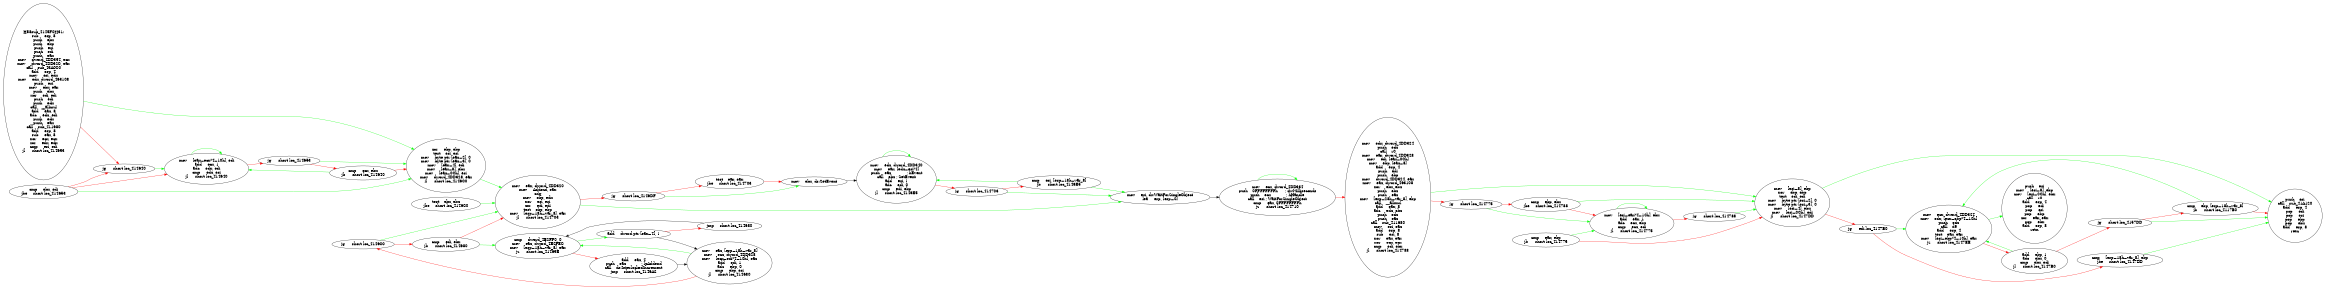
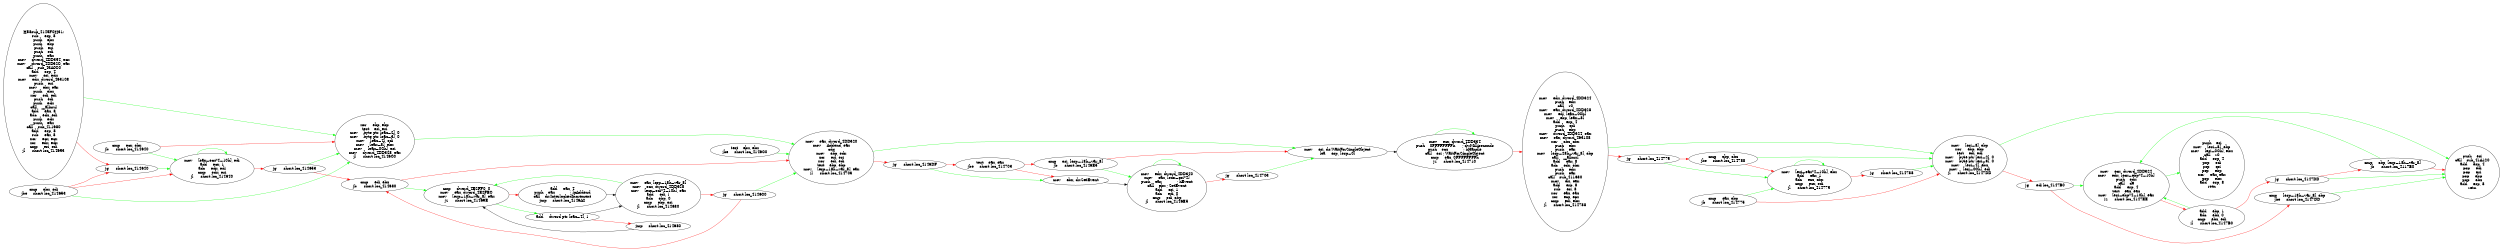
edge "jg      short loc_414653" -> "cmp     ecx, ebx jb      short loc_414640": now "jg      short loc_414653" -> "cmp     edi, ebx jb      short loc_414680"
edge "jg      short loc_414703" -> "cmp     esi, [esp+18h+var_8] jb      short loc_4146E5": now "test    eax, eax jbe     short loc_414703" -> "cmp     esi, [esp+18h+var_8] jb      short loc_4146E5"
edge "cmp     esi, [esp+18h+var_8] jb      short loc_4146E5" -> "mov     esi, ds:WaitForSingleObject lea     esp, [esp+0]": color green -> red
node "jg      short loc_4157DD": label "jg      short loc_4157DD" -> "jg      short loc_4147DD"
